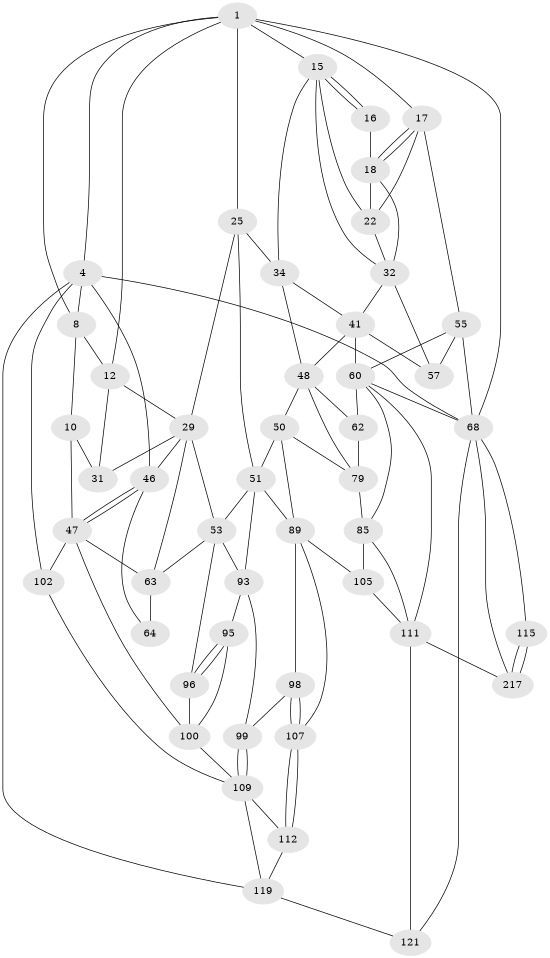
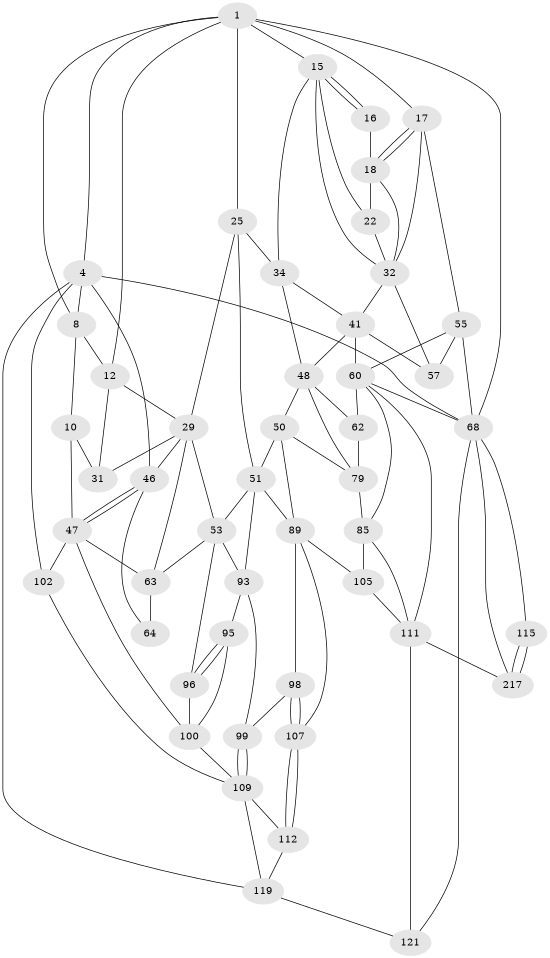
edge "17" -- "22": now "17" -- "32"
